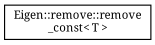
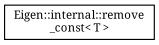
node "Eigen::remove::remove _const< T >": label "Eigen::remove::remove _const< T >" -> "Eigen::internal::remove _const< T >"
